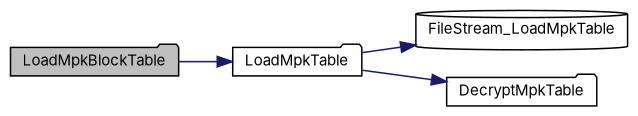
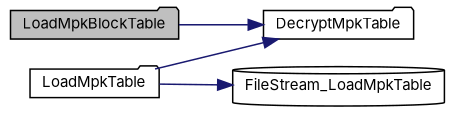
edge "LoadMpkBlockTable" -> "LoadMpkTable": now "LoadMpkBlockTable" -> "DecryptMpkTable"
